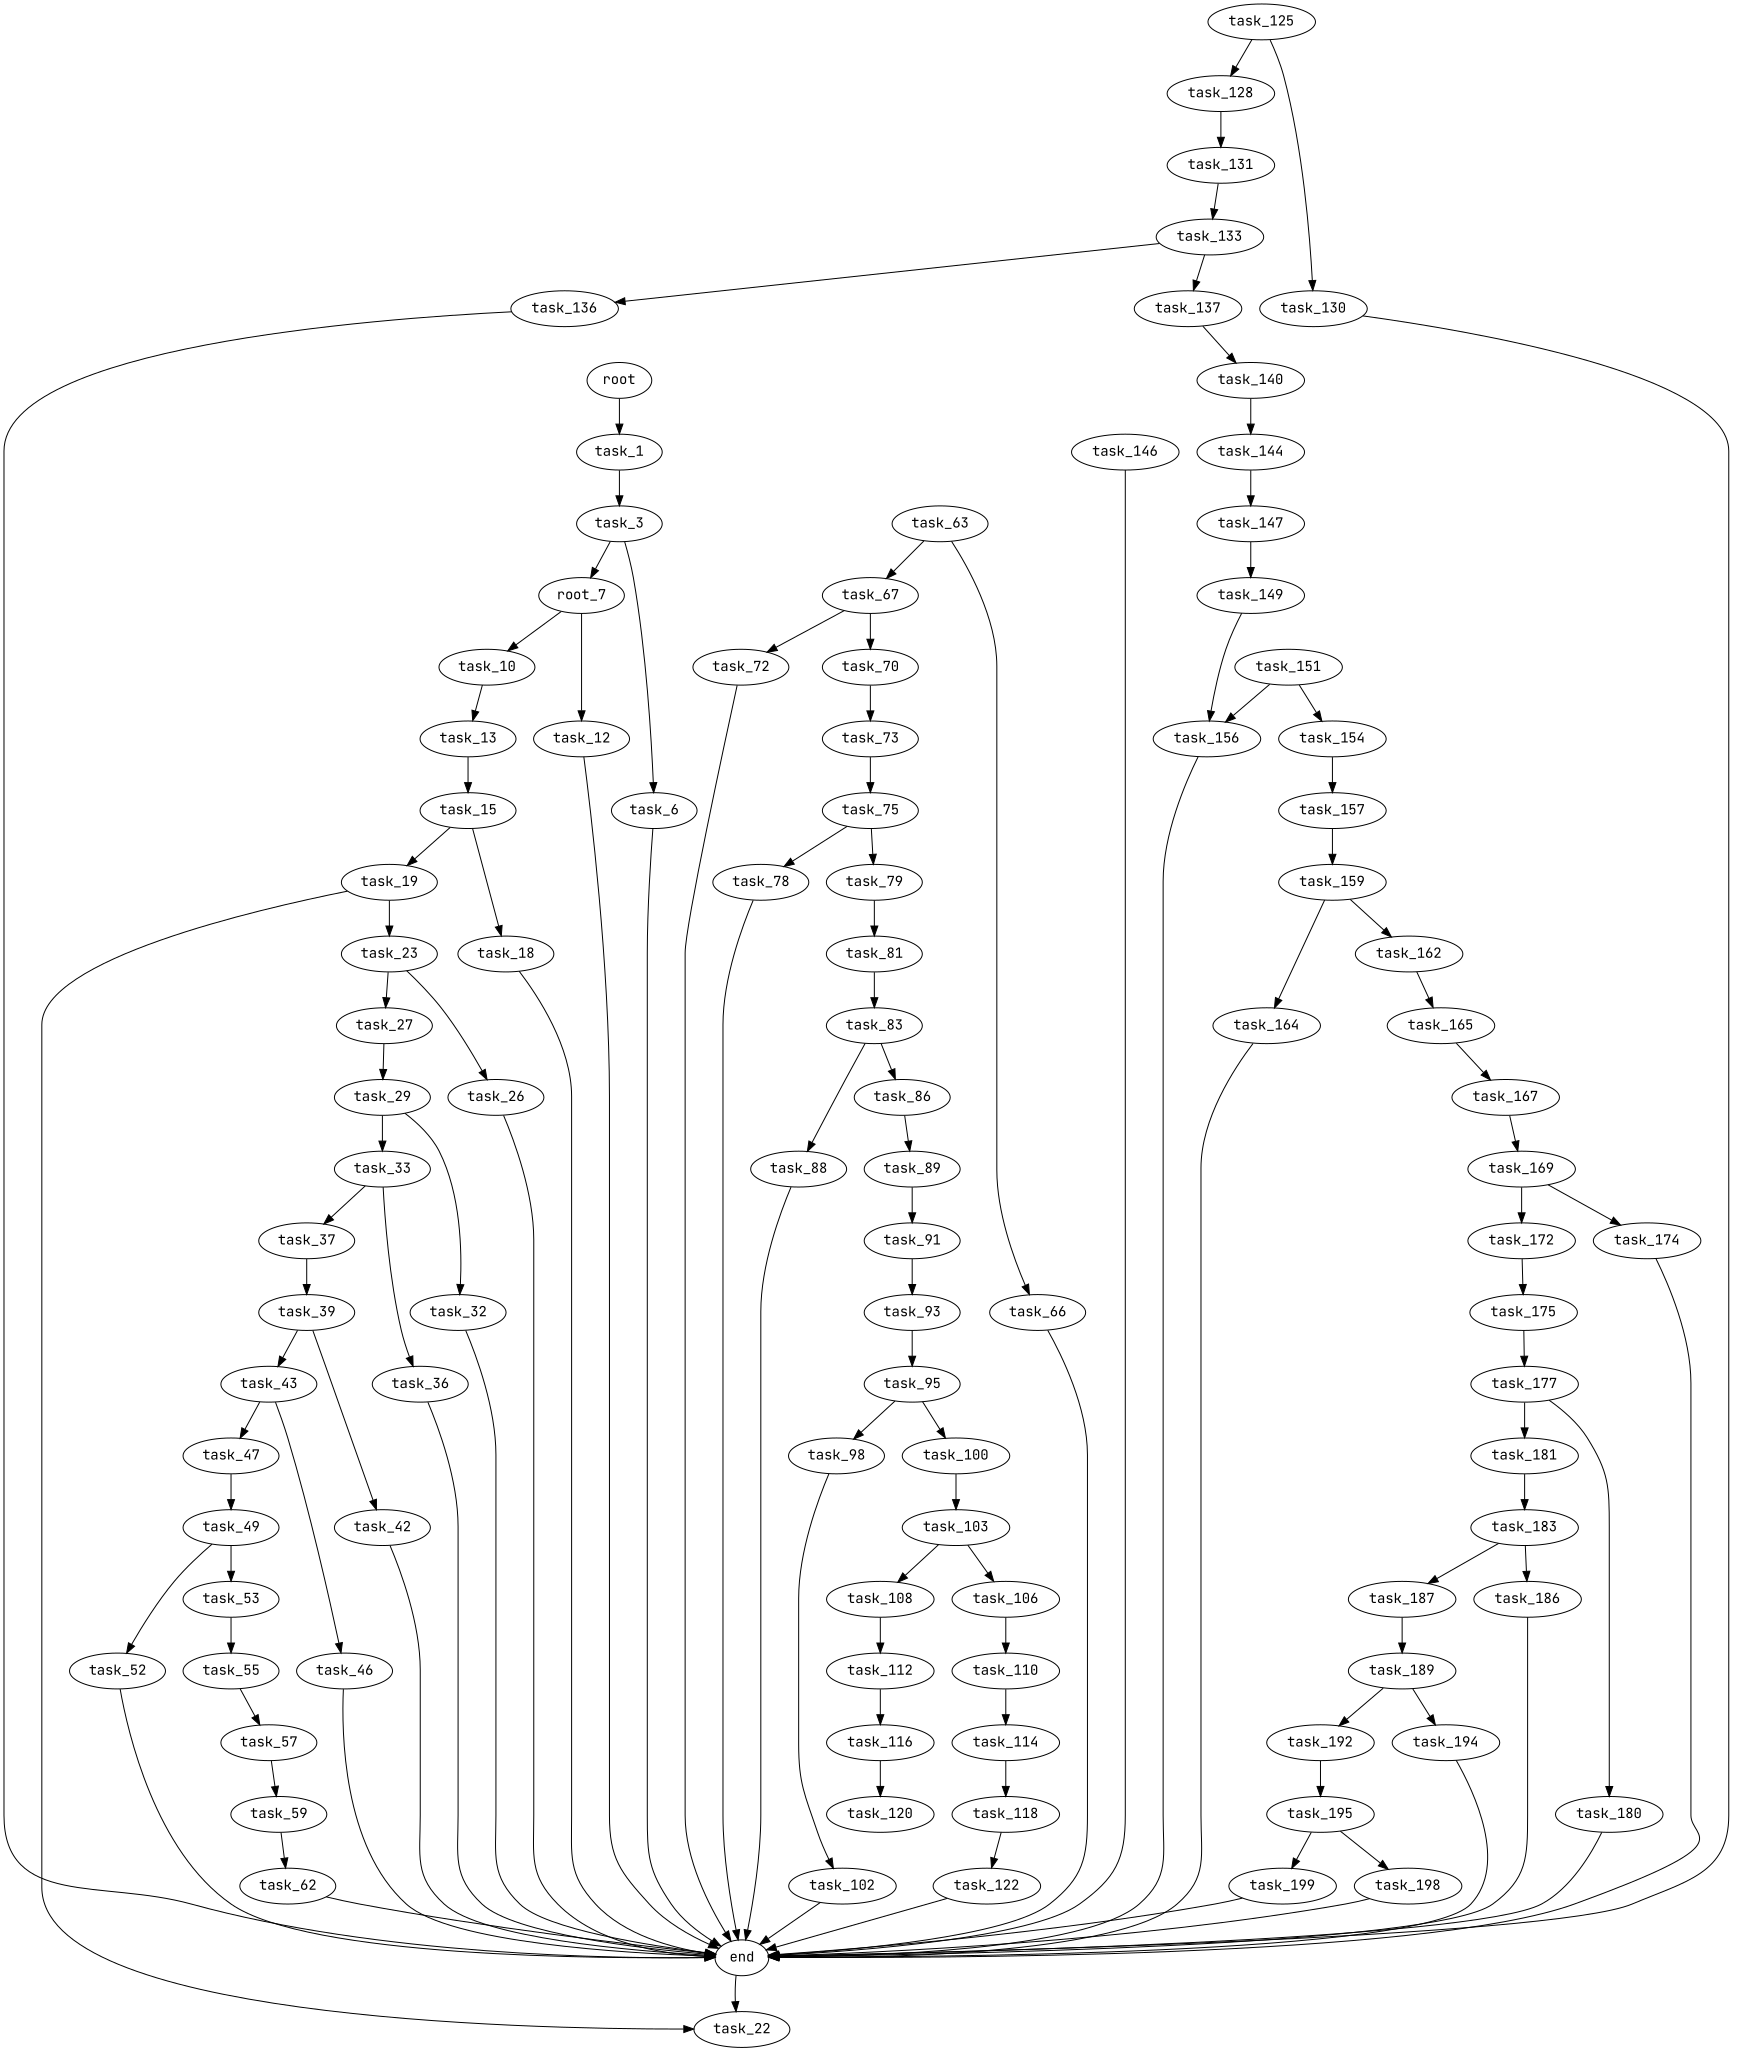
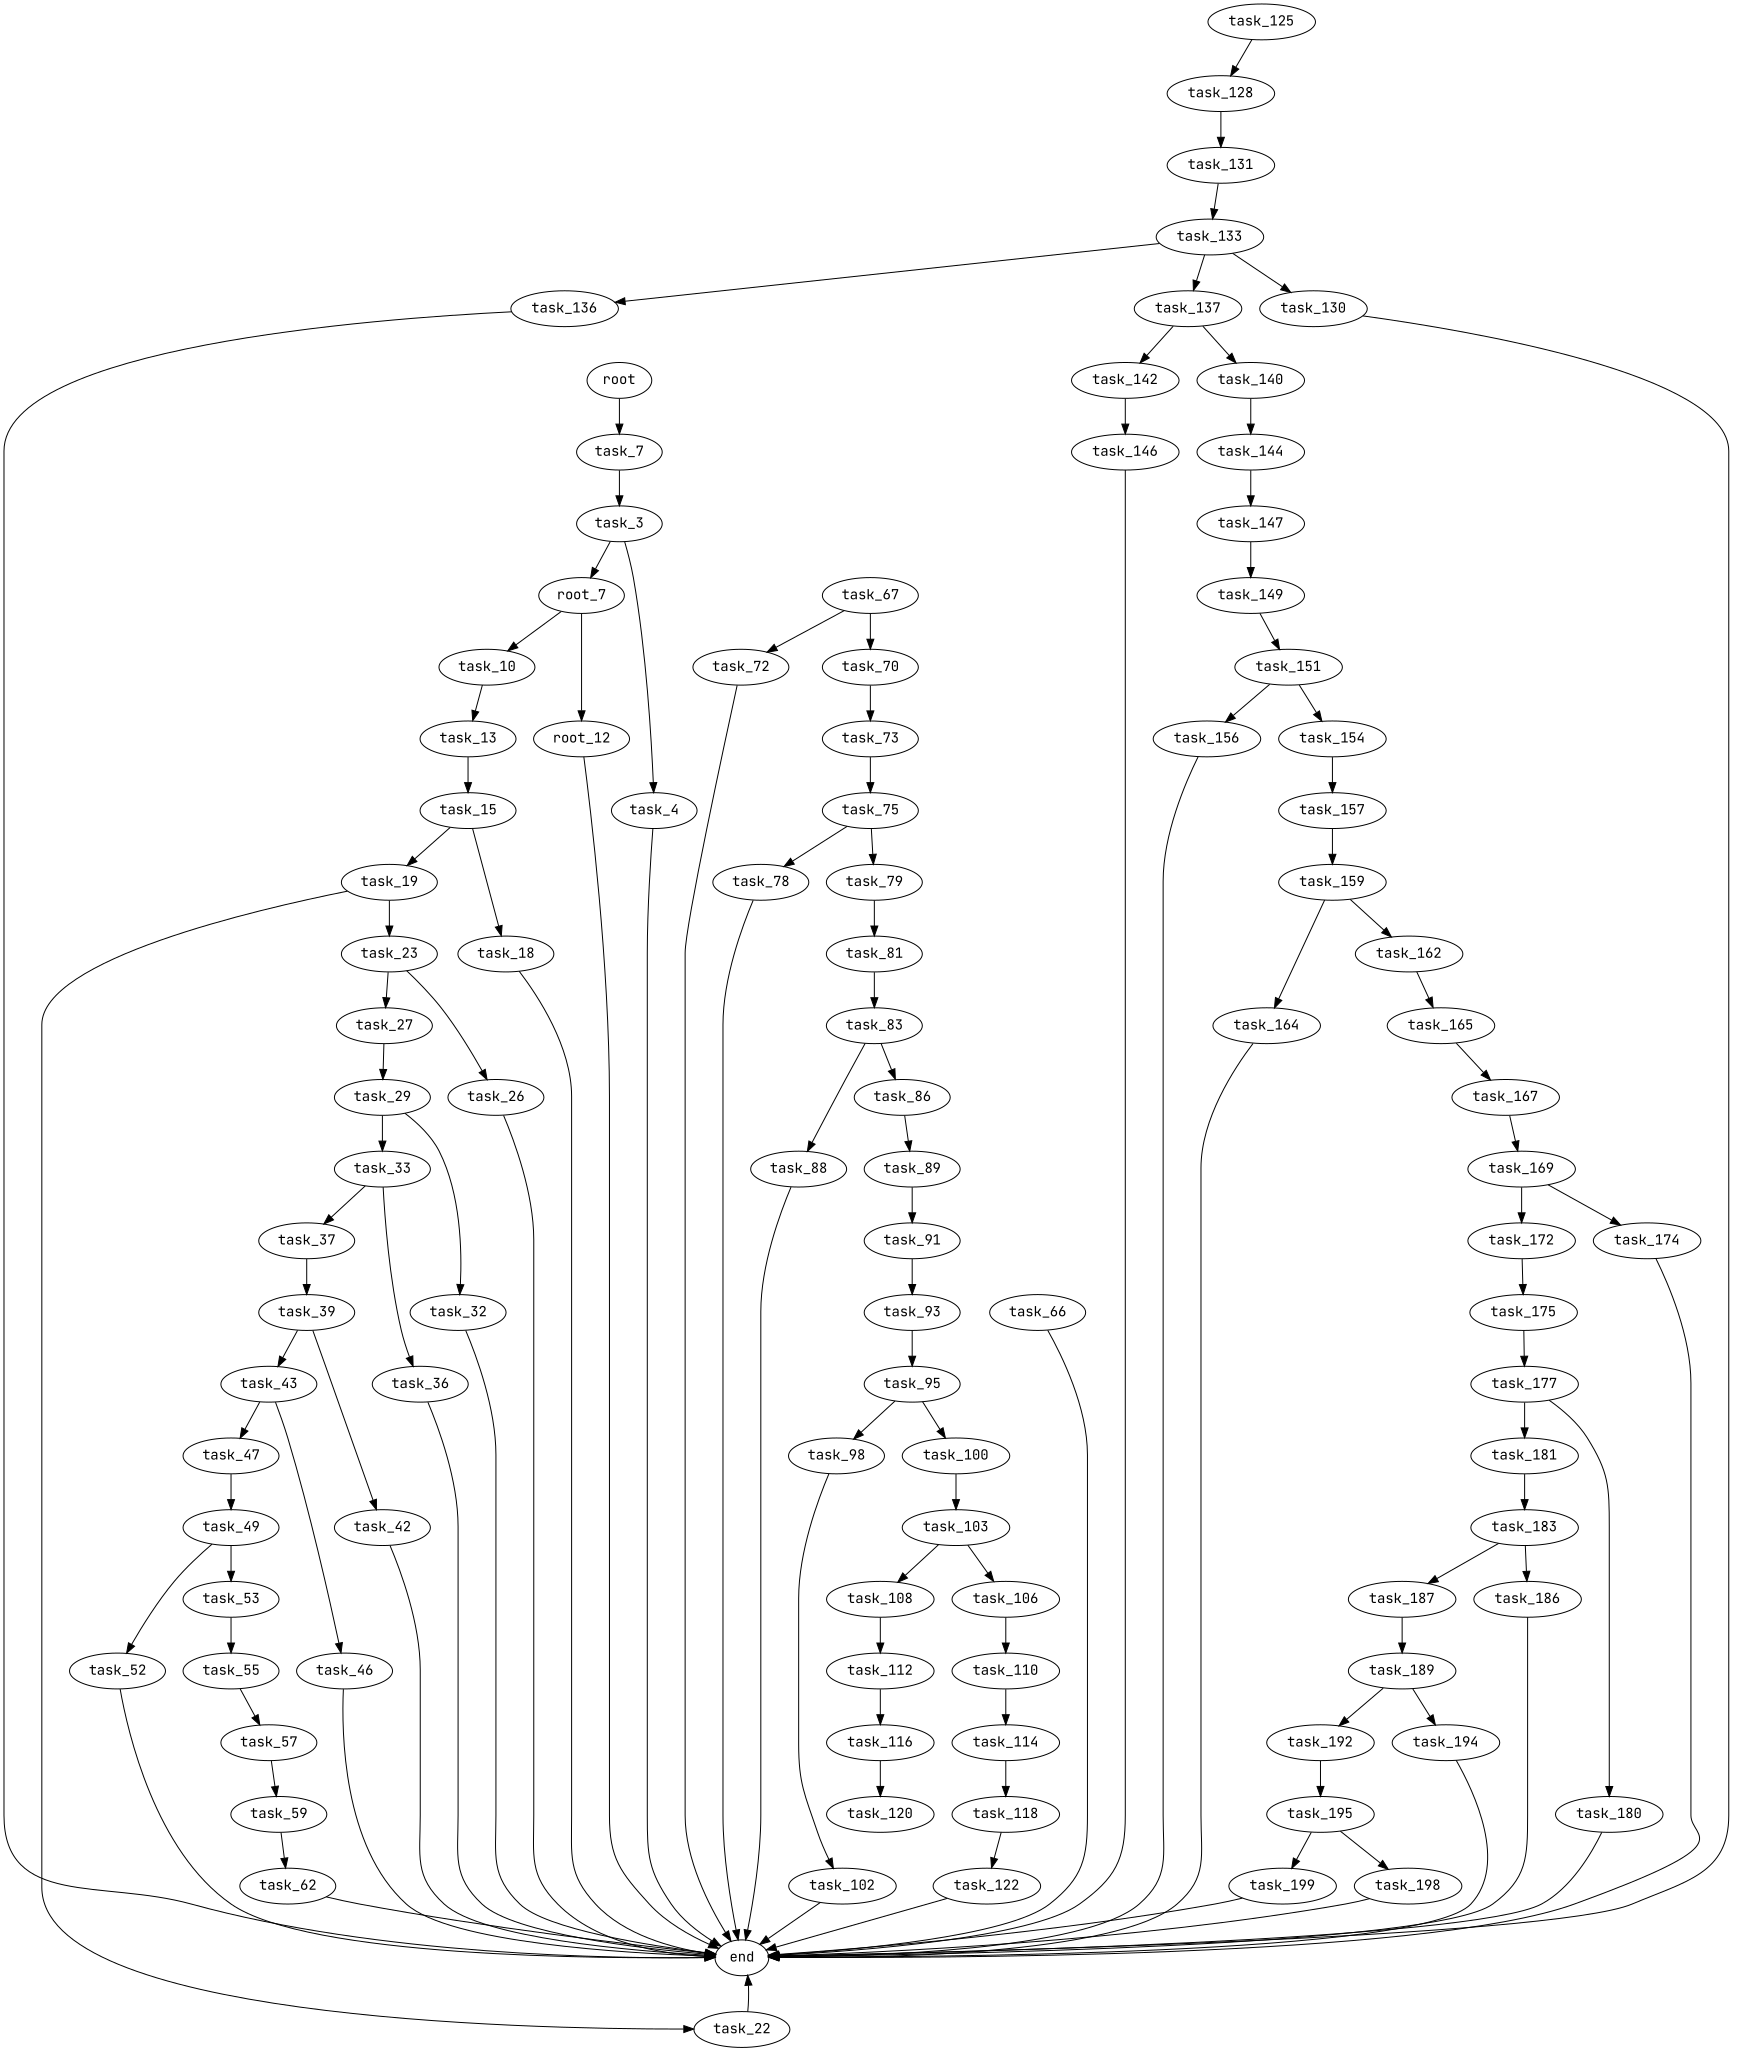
edge "task_125" -> "task_130": now "task_133" -> "task_130"
node "task_142": added
node "task_1": label "task_1" -> "task_7"
node "task_63": removed
edge "task_149" -> "task_156": now "task_149" -> "task_151"
node "task_12": label "task_12" -> "root_12"
node "task_6": label "task_6" -> "task_4"
edge "end" -> "task_22": reversed
